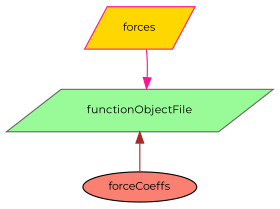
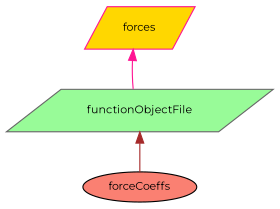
edge "forces" -> "functionObjectFile": reversed
